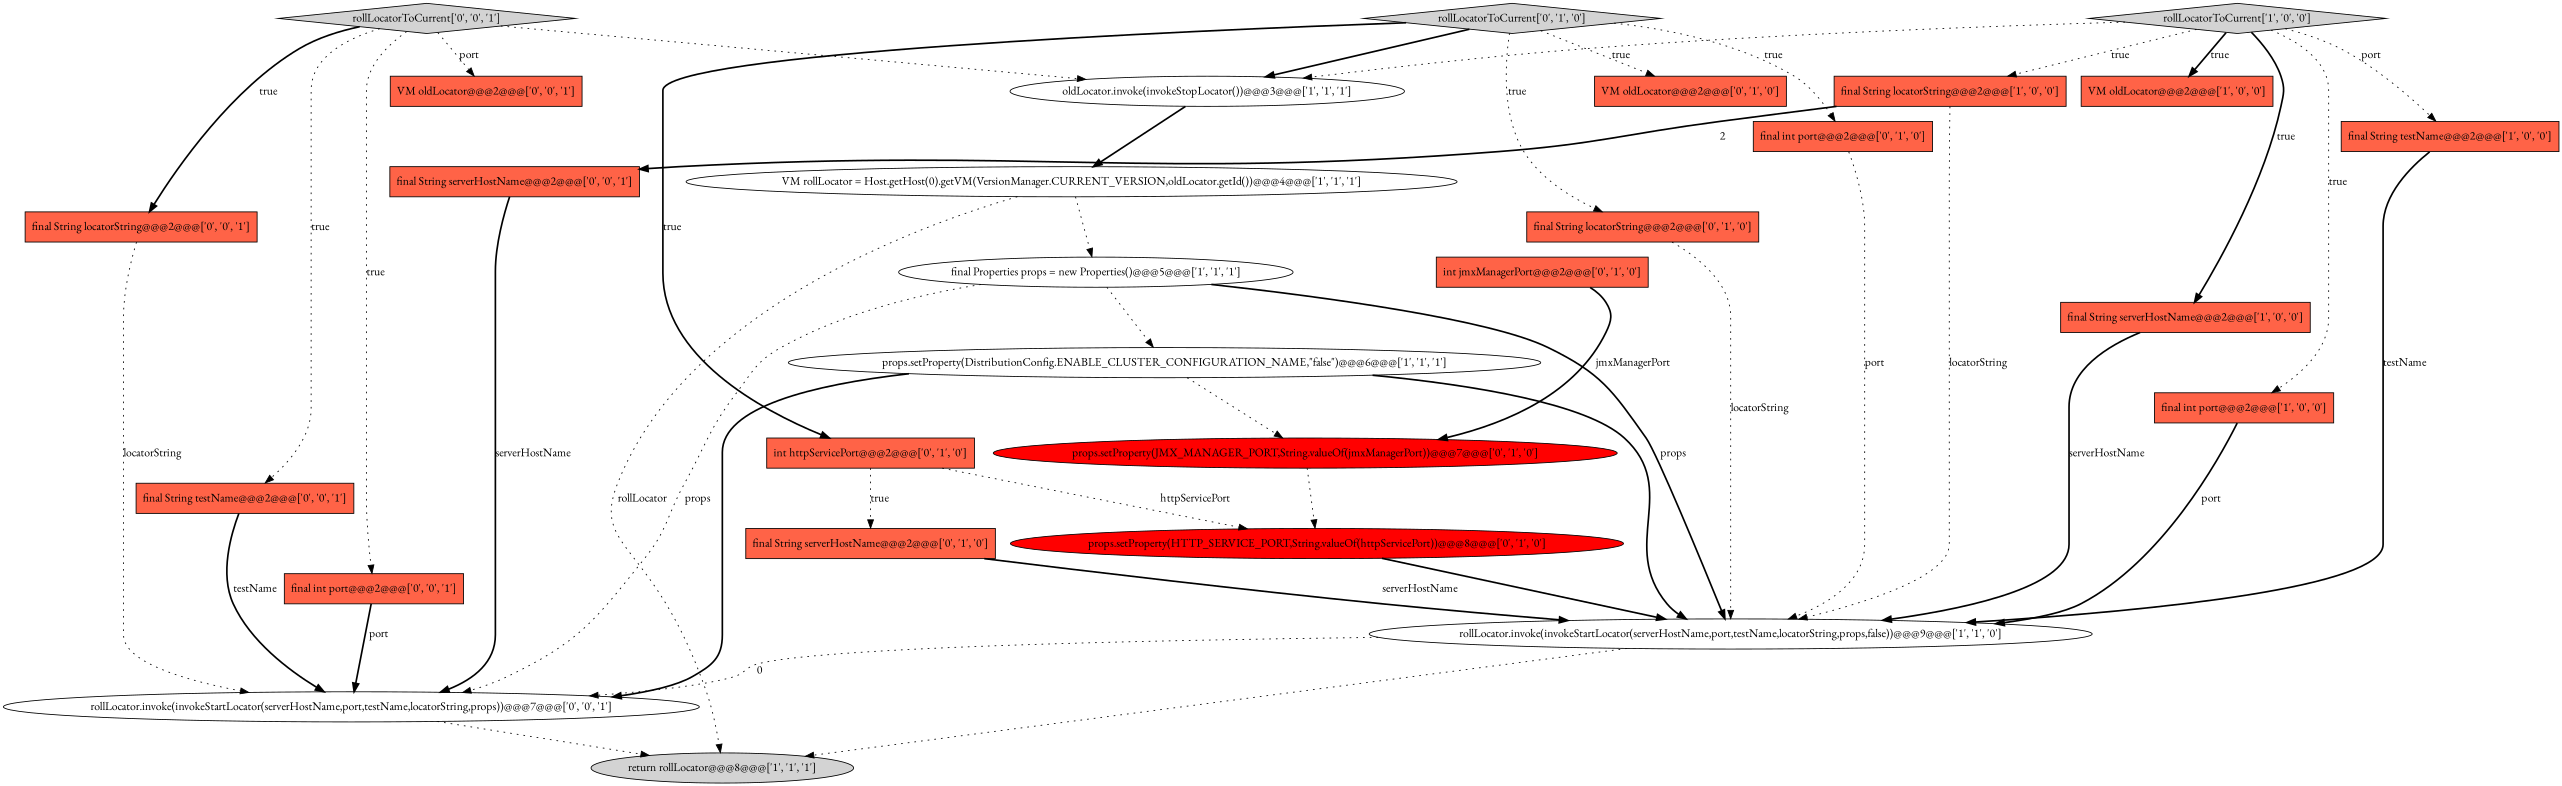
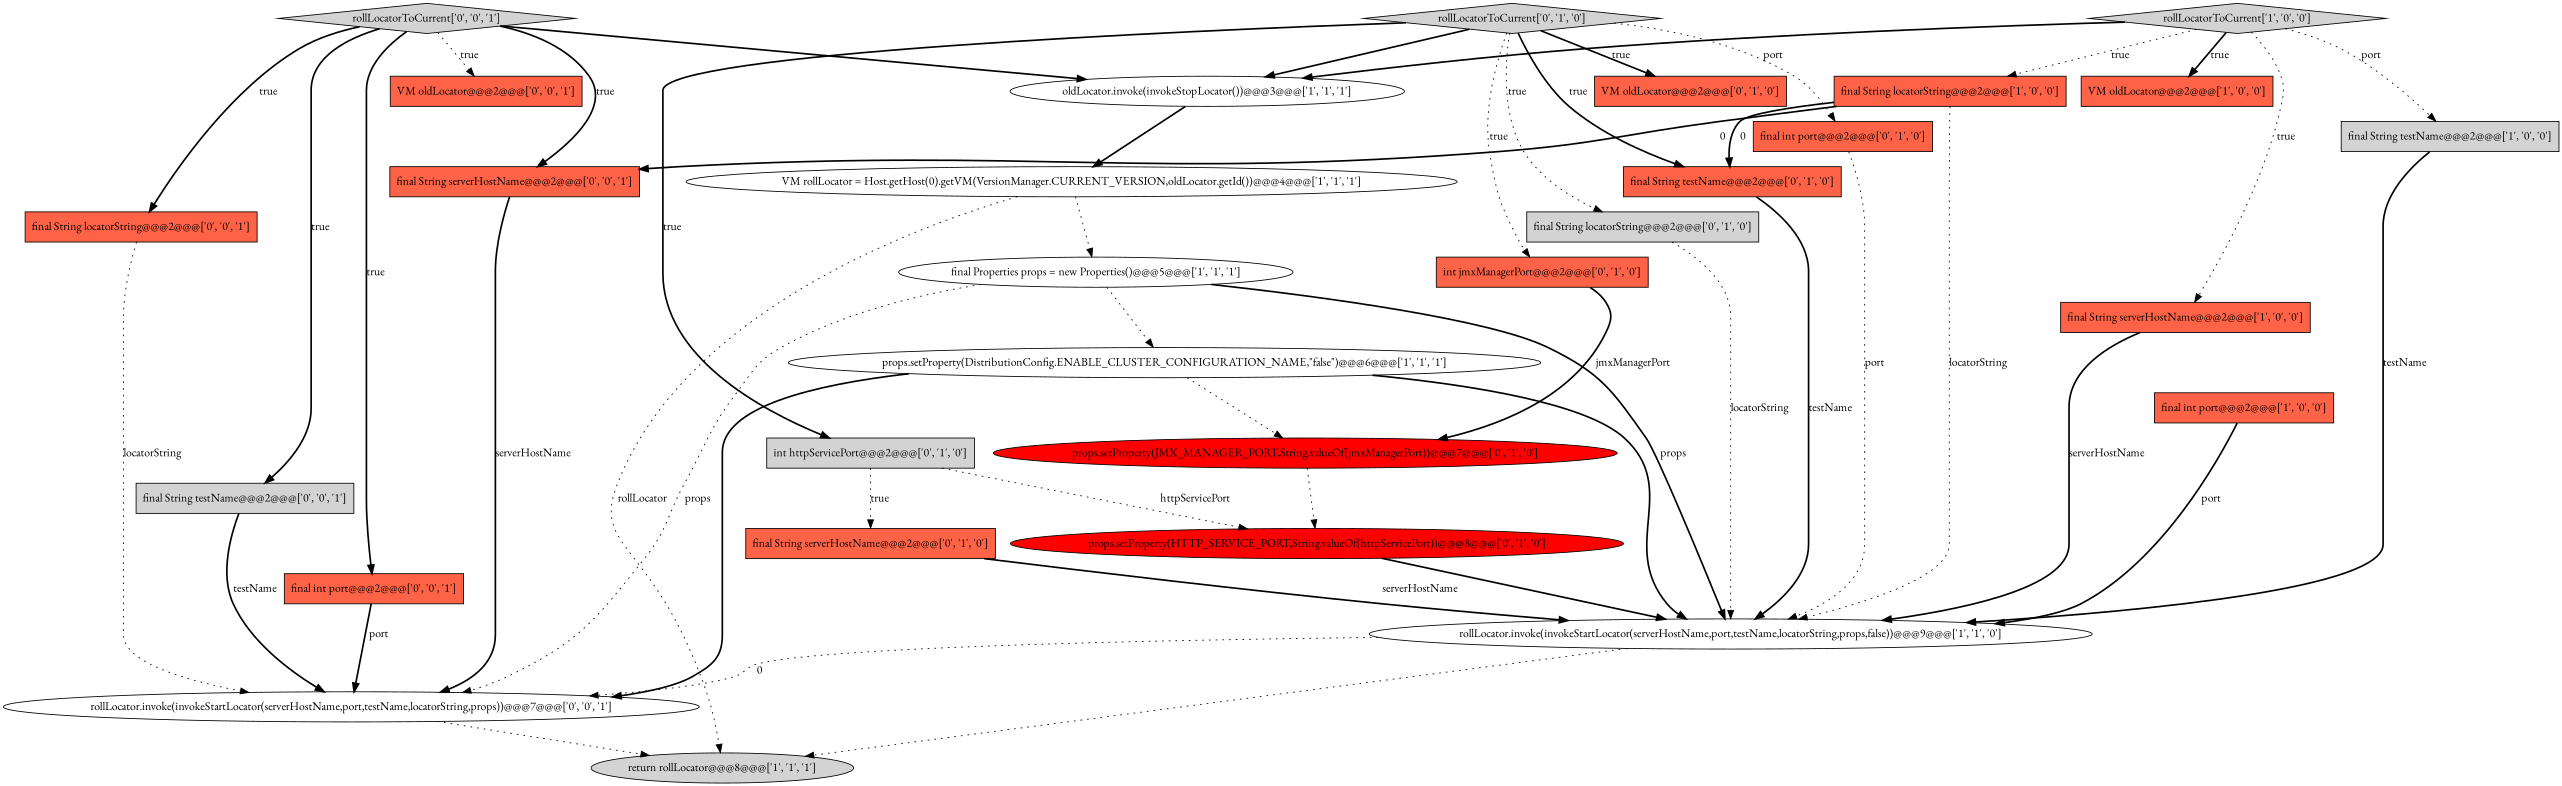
edge "rollLocatorToCurrent['1', '0', '0']" -> "oldLocator.invoke(invokeStopLocator())@@@3@@@['1', '1', '1']": style dotted -> bold
edge "rollLocatorToCurrent['0', '0', '1']" -> "oldLocator.invoke(invokeStopLocator())@@@3@@@['1', '1', '1']": style dotted -> bold
edge "rollLocatorToCurrent['0', '1', '0']" -> "VM oldLocator@@@2@@@['0', '1', '0']": style dotted -> bold
edge "rollLocatorToCurrent['0', '0', '1']" -> "VM oldLocator@@@2@@@['0', '0', '1']": label "port" -> "true"
edge "rollLocatorToCurrent['0', '1', '0']" -> "final int port@@@2@@@['0', '1', '0']": label "true" -> "port"
edge "rollLocatorToCurrent['0', '0', '1']" -> "final String serverHostName@@@2@@@['0', '0', '1']": added, label "true"
edge "final String locatorString@@@2@@@['1', '0', '0']" -> "final String serverHostName@@@2@@@['0', '0', '1']": label "2" -> "0"
node "final String testName@@@2@@@['1', '0', '0']": fillcolor tomato -> lightgray
edge "rollLocatorToCurrent['0', '1', '0']" -> "int jmxManagerPort@@@2@@@['0', '1', '0']": added, label "true"
edge "rollLocatorToCurrent['1', '0', '0']" -> "final String serverHostName@@@2@@@['1', '0', '0']": style bold -> dotted
node "final String testName@@@2@@@['0', '1', '0']": added
edge "rollLocatorToCurrent['1', '0', '0']" -> "final int port@@@2@@@['1', '0', '0']": removed, label "true"
node "final String locatorString@@@2@@@['0', '1', '0']": fillcolor tomato -> lightgray
edge "rollLocatorToCurrent['0', '0', '1']" -> "final String testName@@@2@@@['0', '0', '1']": style dotted -> bold
edge "rollLocatorToCurrent['0', '0', '1']" -> "final int port@@@2@@@['0', '0', '1']": style dotted -> bold
node "int httpServicePort@@@2@@@['0', '1', '0']": fillcolor tomato -> lightgray
node "final String testName@@@2@@@['0', '0', '1']": fillcolor tomato -> lightgray
